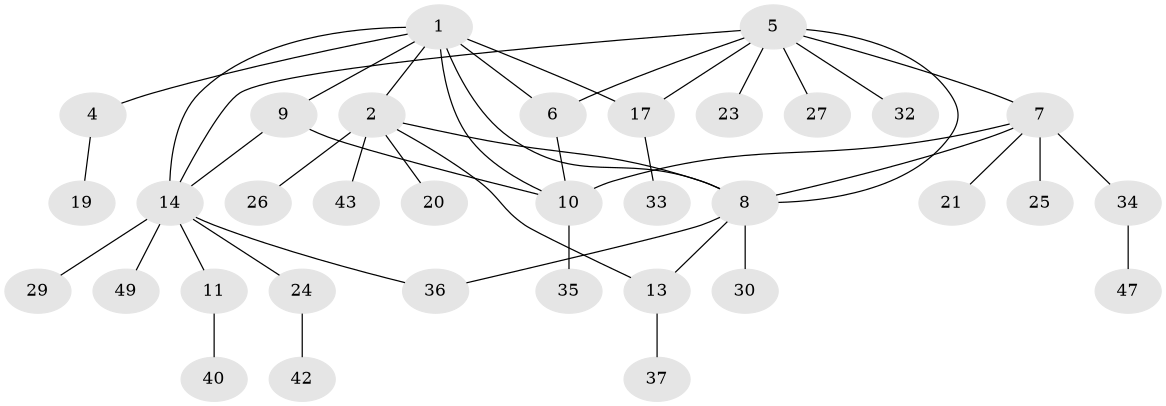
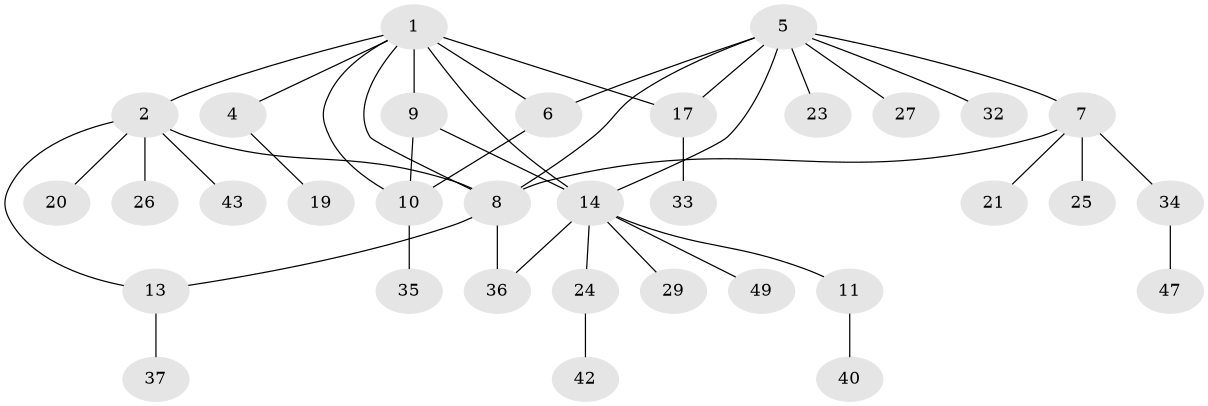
edge "7" -- "10": removed
node "30": removed
